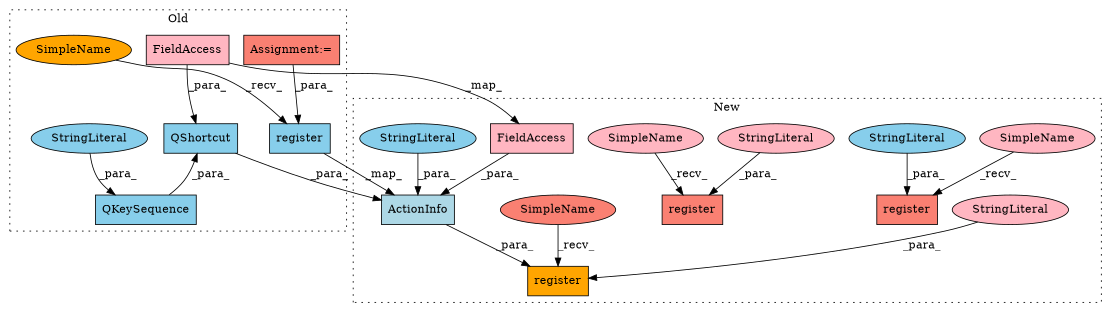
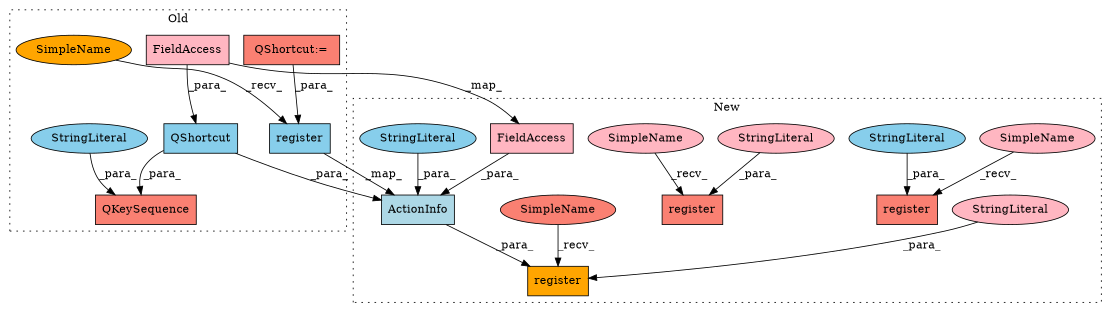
node "Assignment:=": label "Assignment:=" -> "QShortcut:="
edge "QKeySequence" -> "QShortcut": reversed
node "QKeySequence": fillcolor skyblue -> salmon
